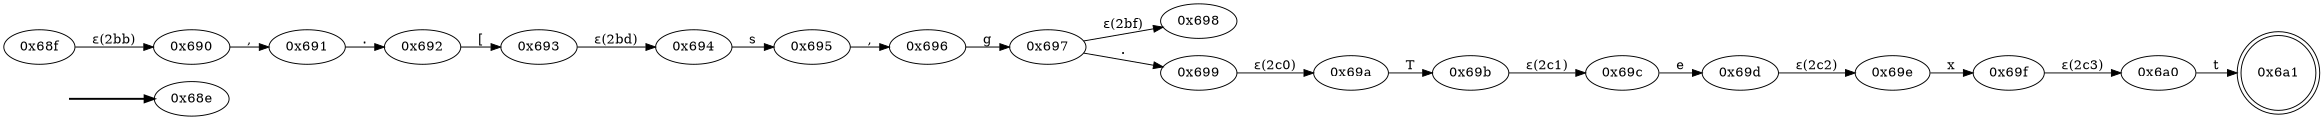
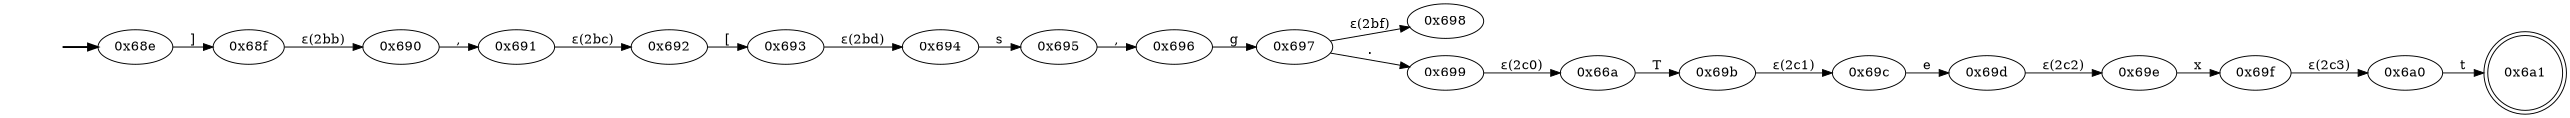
edge "0x691" -> "0x692": label "." -> "ε(2bc)"
edge "0x68e" -> "0x68f": added, label "]"
node "0x69a": label "0x69a" -> "0x66a"
